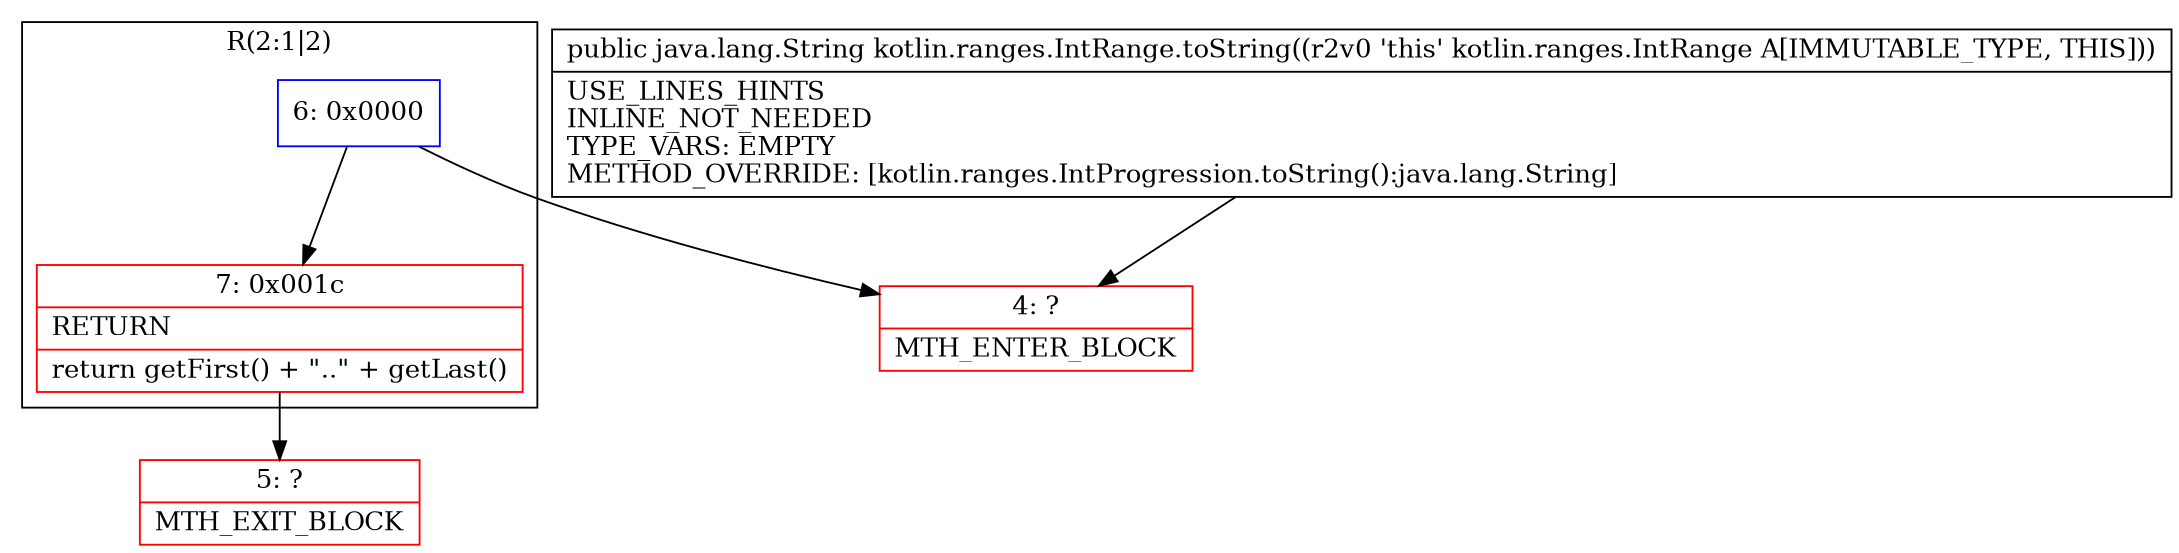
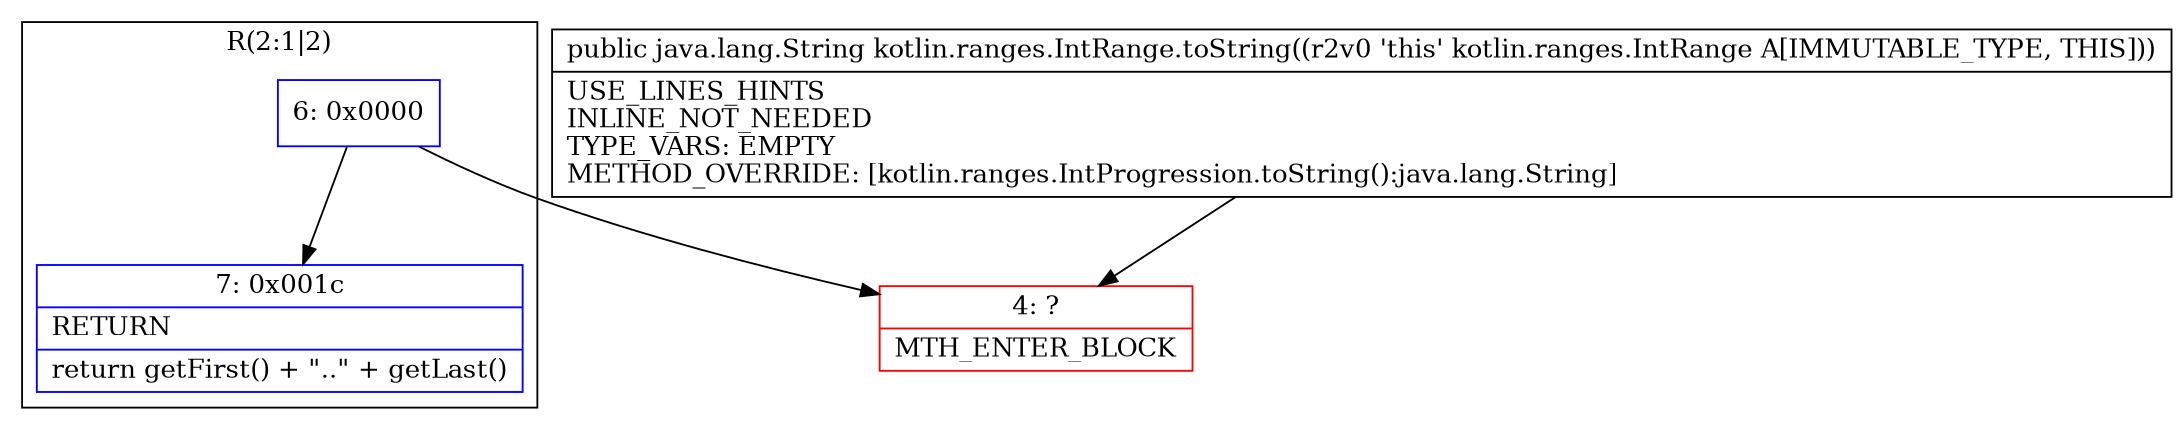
node "7: 0x001c": color red -> blue
node "5: ?": removed
